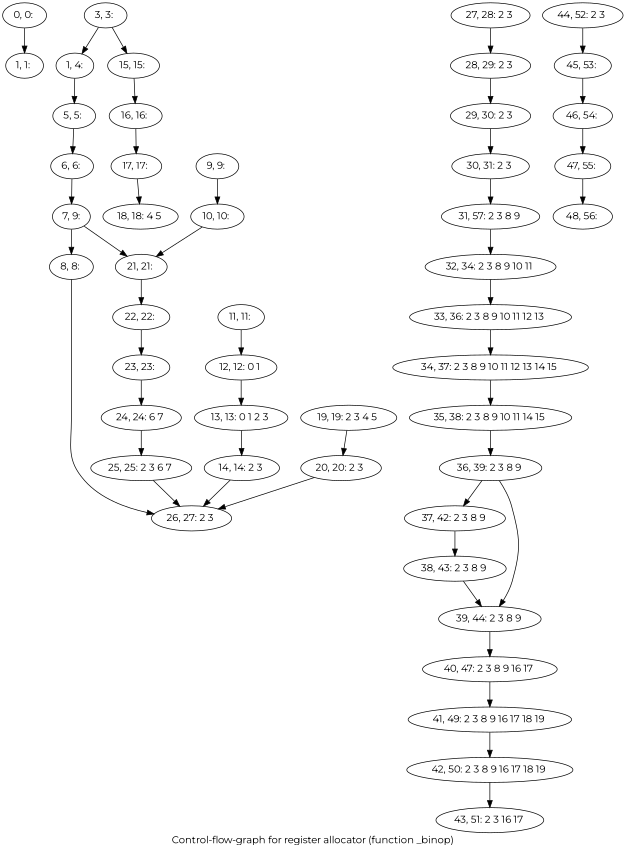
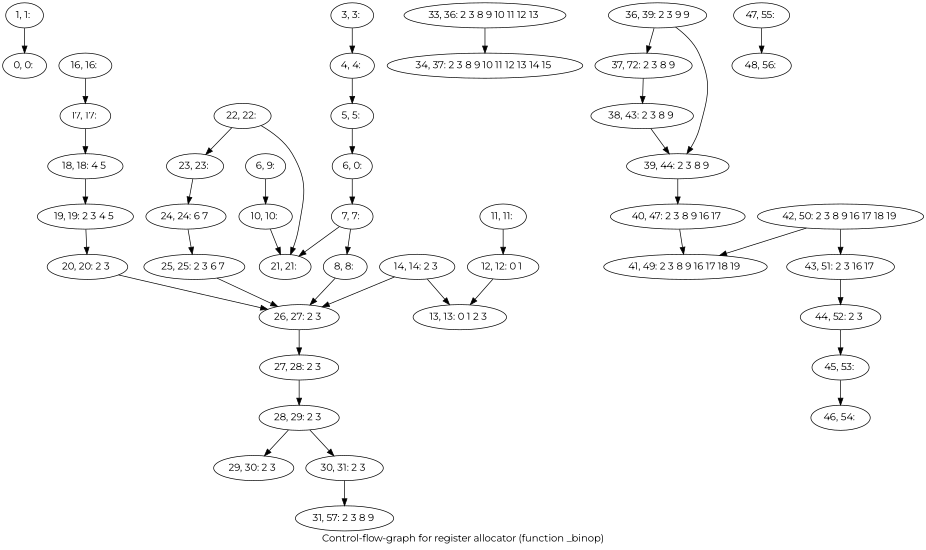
edge "0, 0:" -> "1, 1:": reversed
node "1, 4:": label "1, 4:" -> "4, 4:"
node "15, 15:": removed
edge "29, 30: 2 3" -> "30, 31: 2 3": now "28, 29: 2 3" -> "30, 31: 2 3"
edge "46, 54:" -> "47, 55:": removed
node "6, 6:": label "6, 6:" -> "6, 0:"
node "9, 9:": label "9, 9:" -> "6, 9:"
edge "18, 18: 4 5" -> "19, 19: 2 3 4 5": added
node "7, 9:": label "7, 9:" -> "7, 7:"
node "32, 34: 2 3 8 9 10 11": removed
edge "21, 21:" -> "22, 22:": reversed
edge "43, 51: 2 3 16 17" -> "44, 52: 2 3": added
edge "26, 27: 2 3" -> "27, 28: 2 3": added
node "35, 38: 2 3 8 9 10 11 14 15": removed
edge "13, 13: 0 1 2 3" -> "14, 14: 2 3": reversed
node "36, 39: 2 3 8 9": label "36, 39: 2 3 8 9" -> "36, 39: 2 3 9 9"
node "37, 42: 2 3 8 9": label "37, 42: 2 3 8 9" -> "37, 72: 2 3 8 9"
edge "41, 49: 2 3 8 9 16 17 18 19" -> "42, 50: 2 3 8 9 16 17 18 19": reversed
